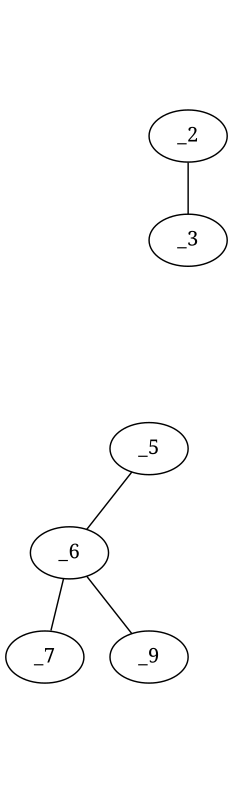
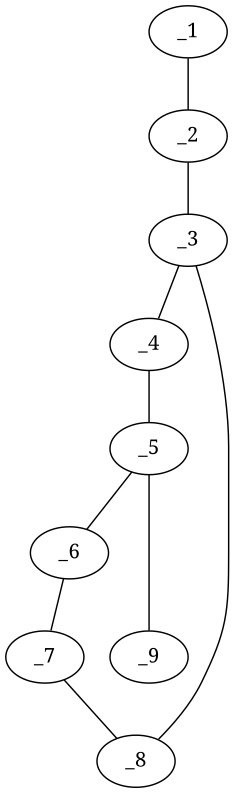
node "_1": added
node "_4": added
edge "_6" -- "_9": now "_5" -- "_9"
node "_8": added
